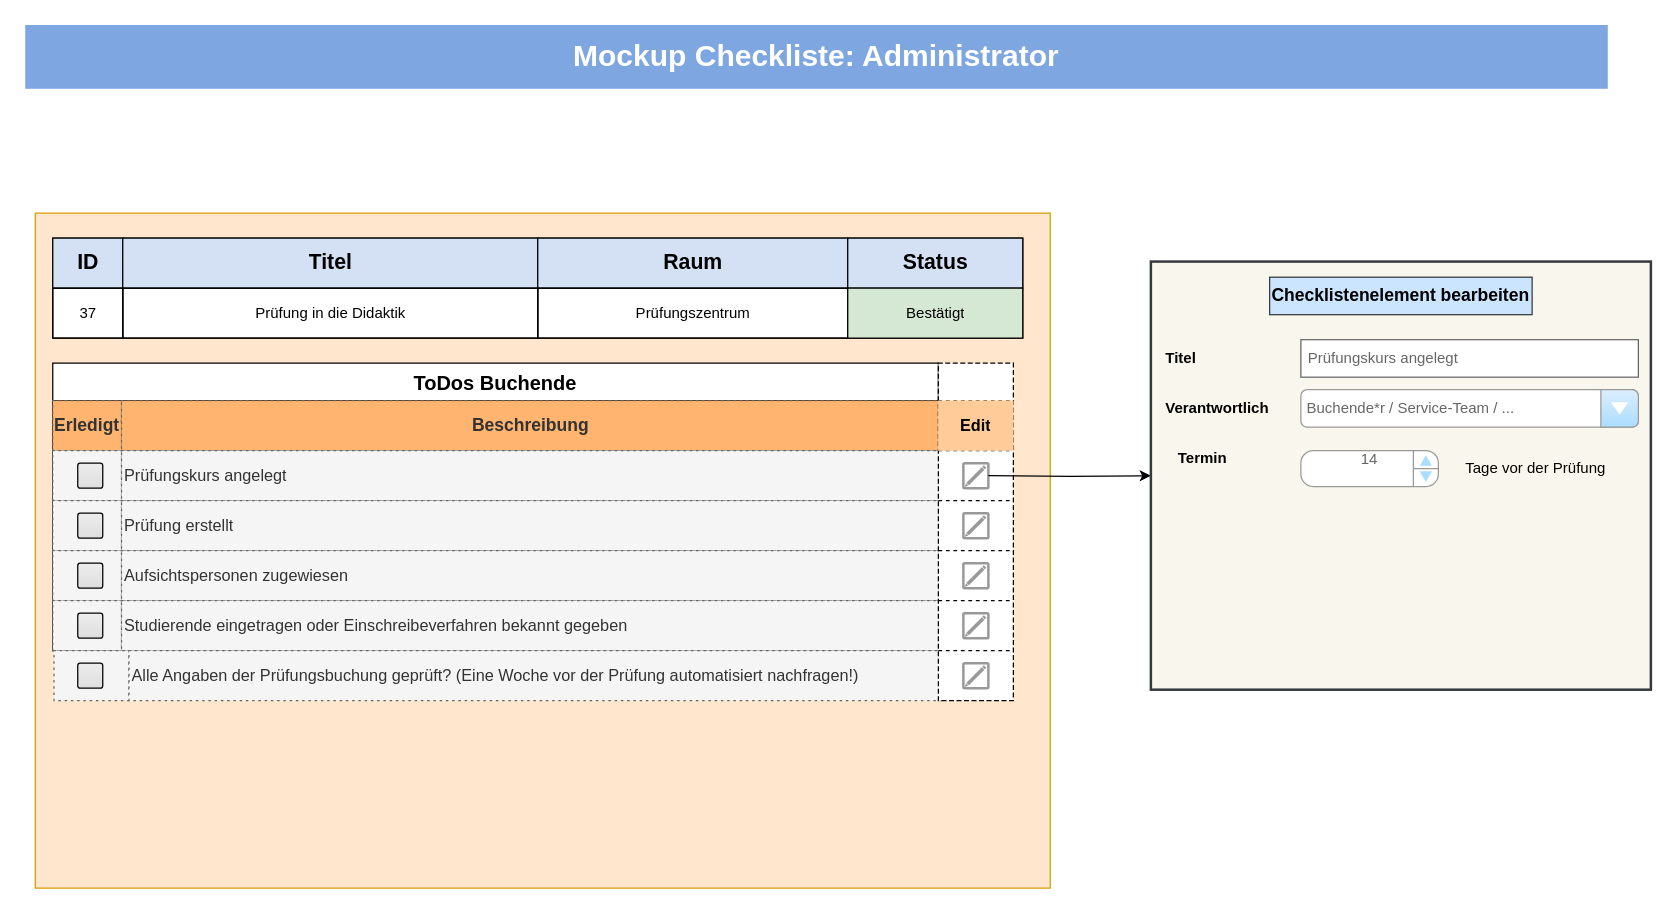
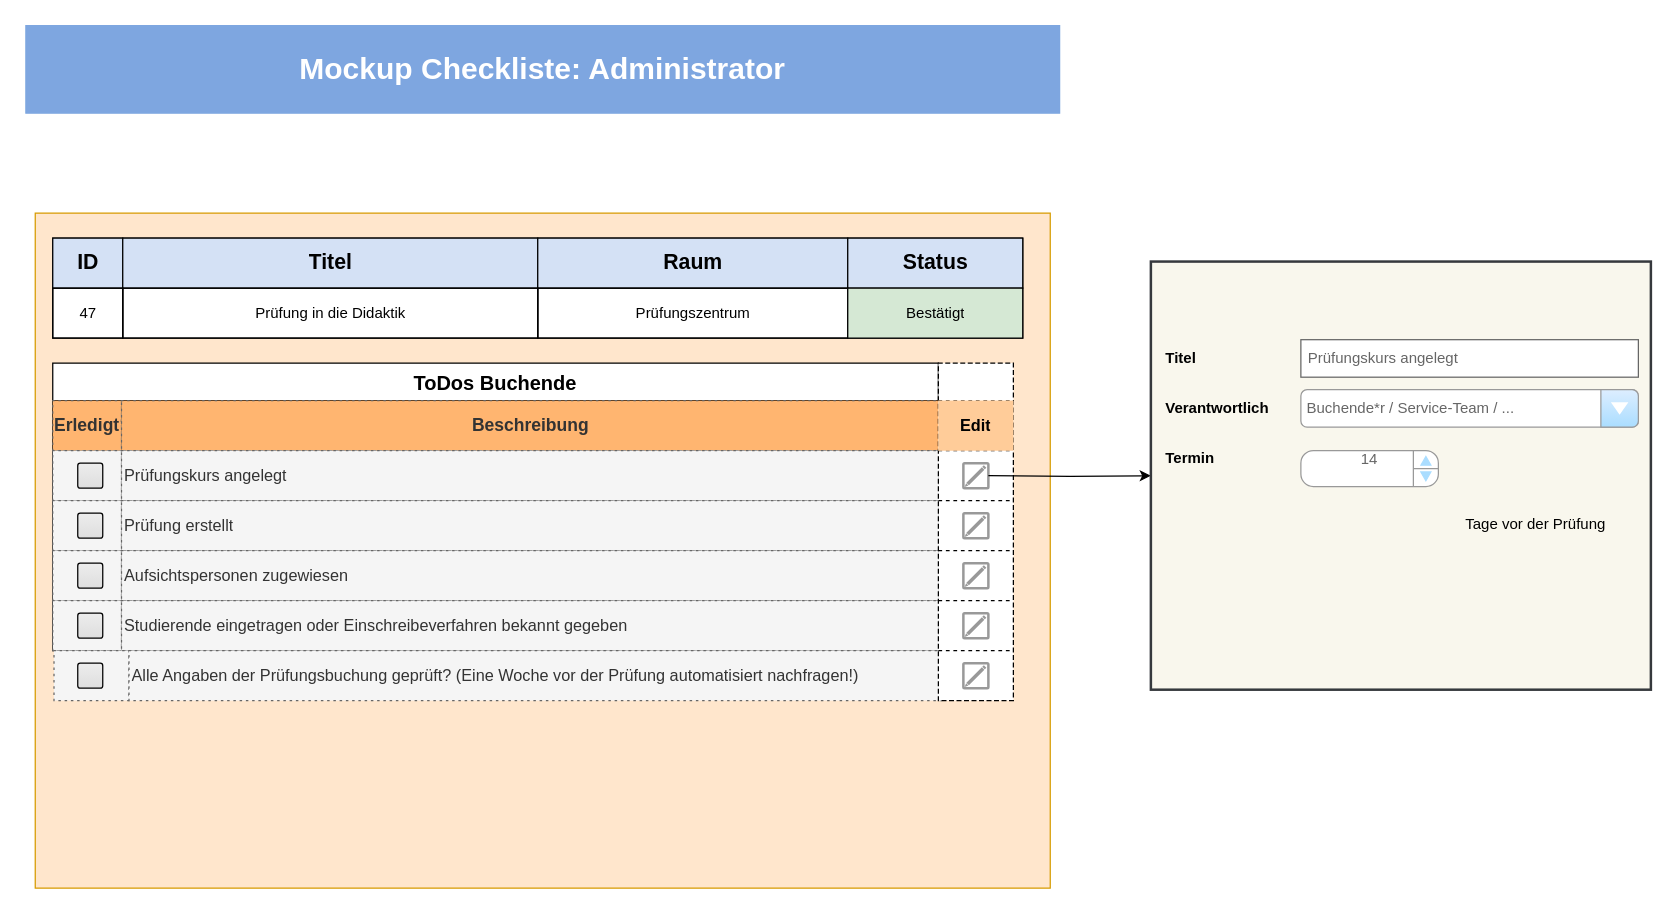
node "Mockup Checkliste: Administrator": size 1581x63 -> 1034x88
node "Checklistenelement bearbeiten": removed
node "37": label "37" -> "47"
node "Termin": moved (1232, 458) -> (1219, 458)
node "Tage vor der Prüfung": moved (1551, 468) -> (1551, 524)
